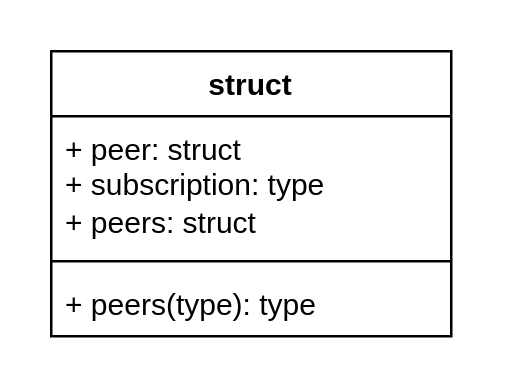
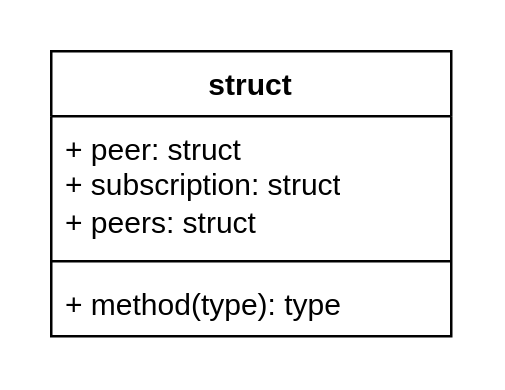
node "+ peer: struct + subscription: type + peers: struct": label "+ peer: struct + subscription: type + peers: struct" -> "+ peer: struct + subscription: struct + peers: struct"
node "+ peers(type): type": label "+ peers(type): type" -> "+ method(type): type"
